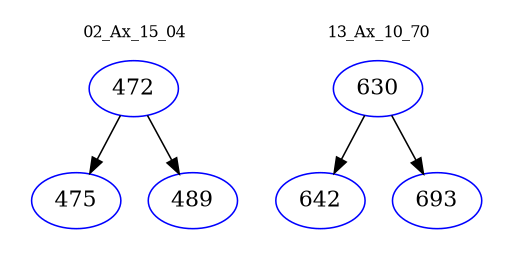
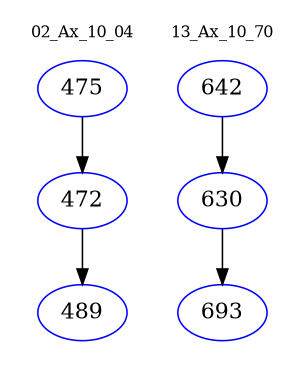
cluster "02_Ax_15_04": label "02_Ax_15_04" -> "02_Ax_10_04"
edge "472" -> "475": reversed
edge "630" -> "642": reversed
